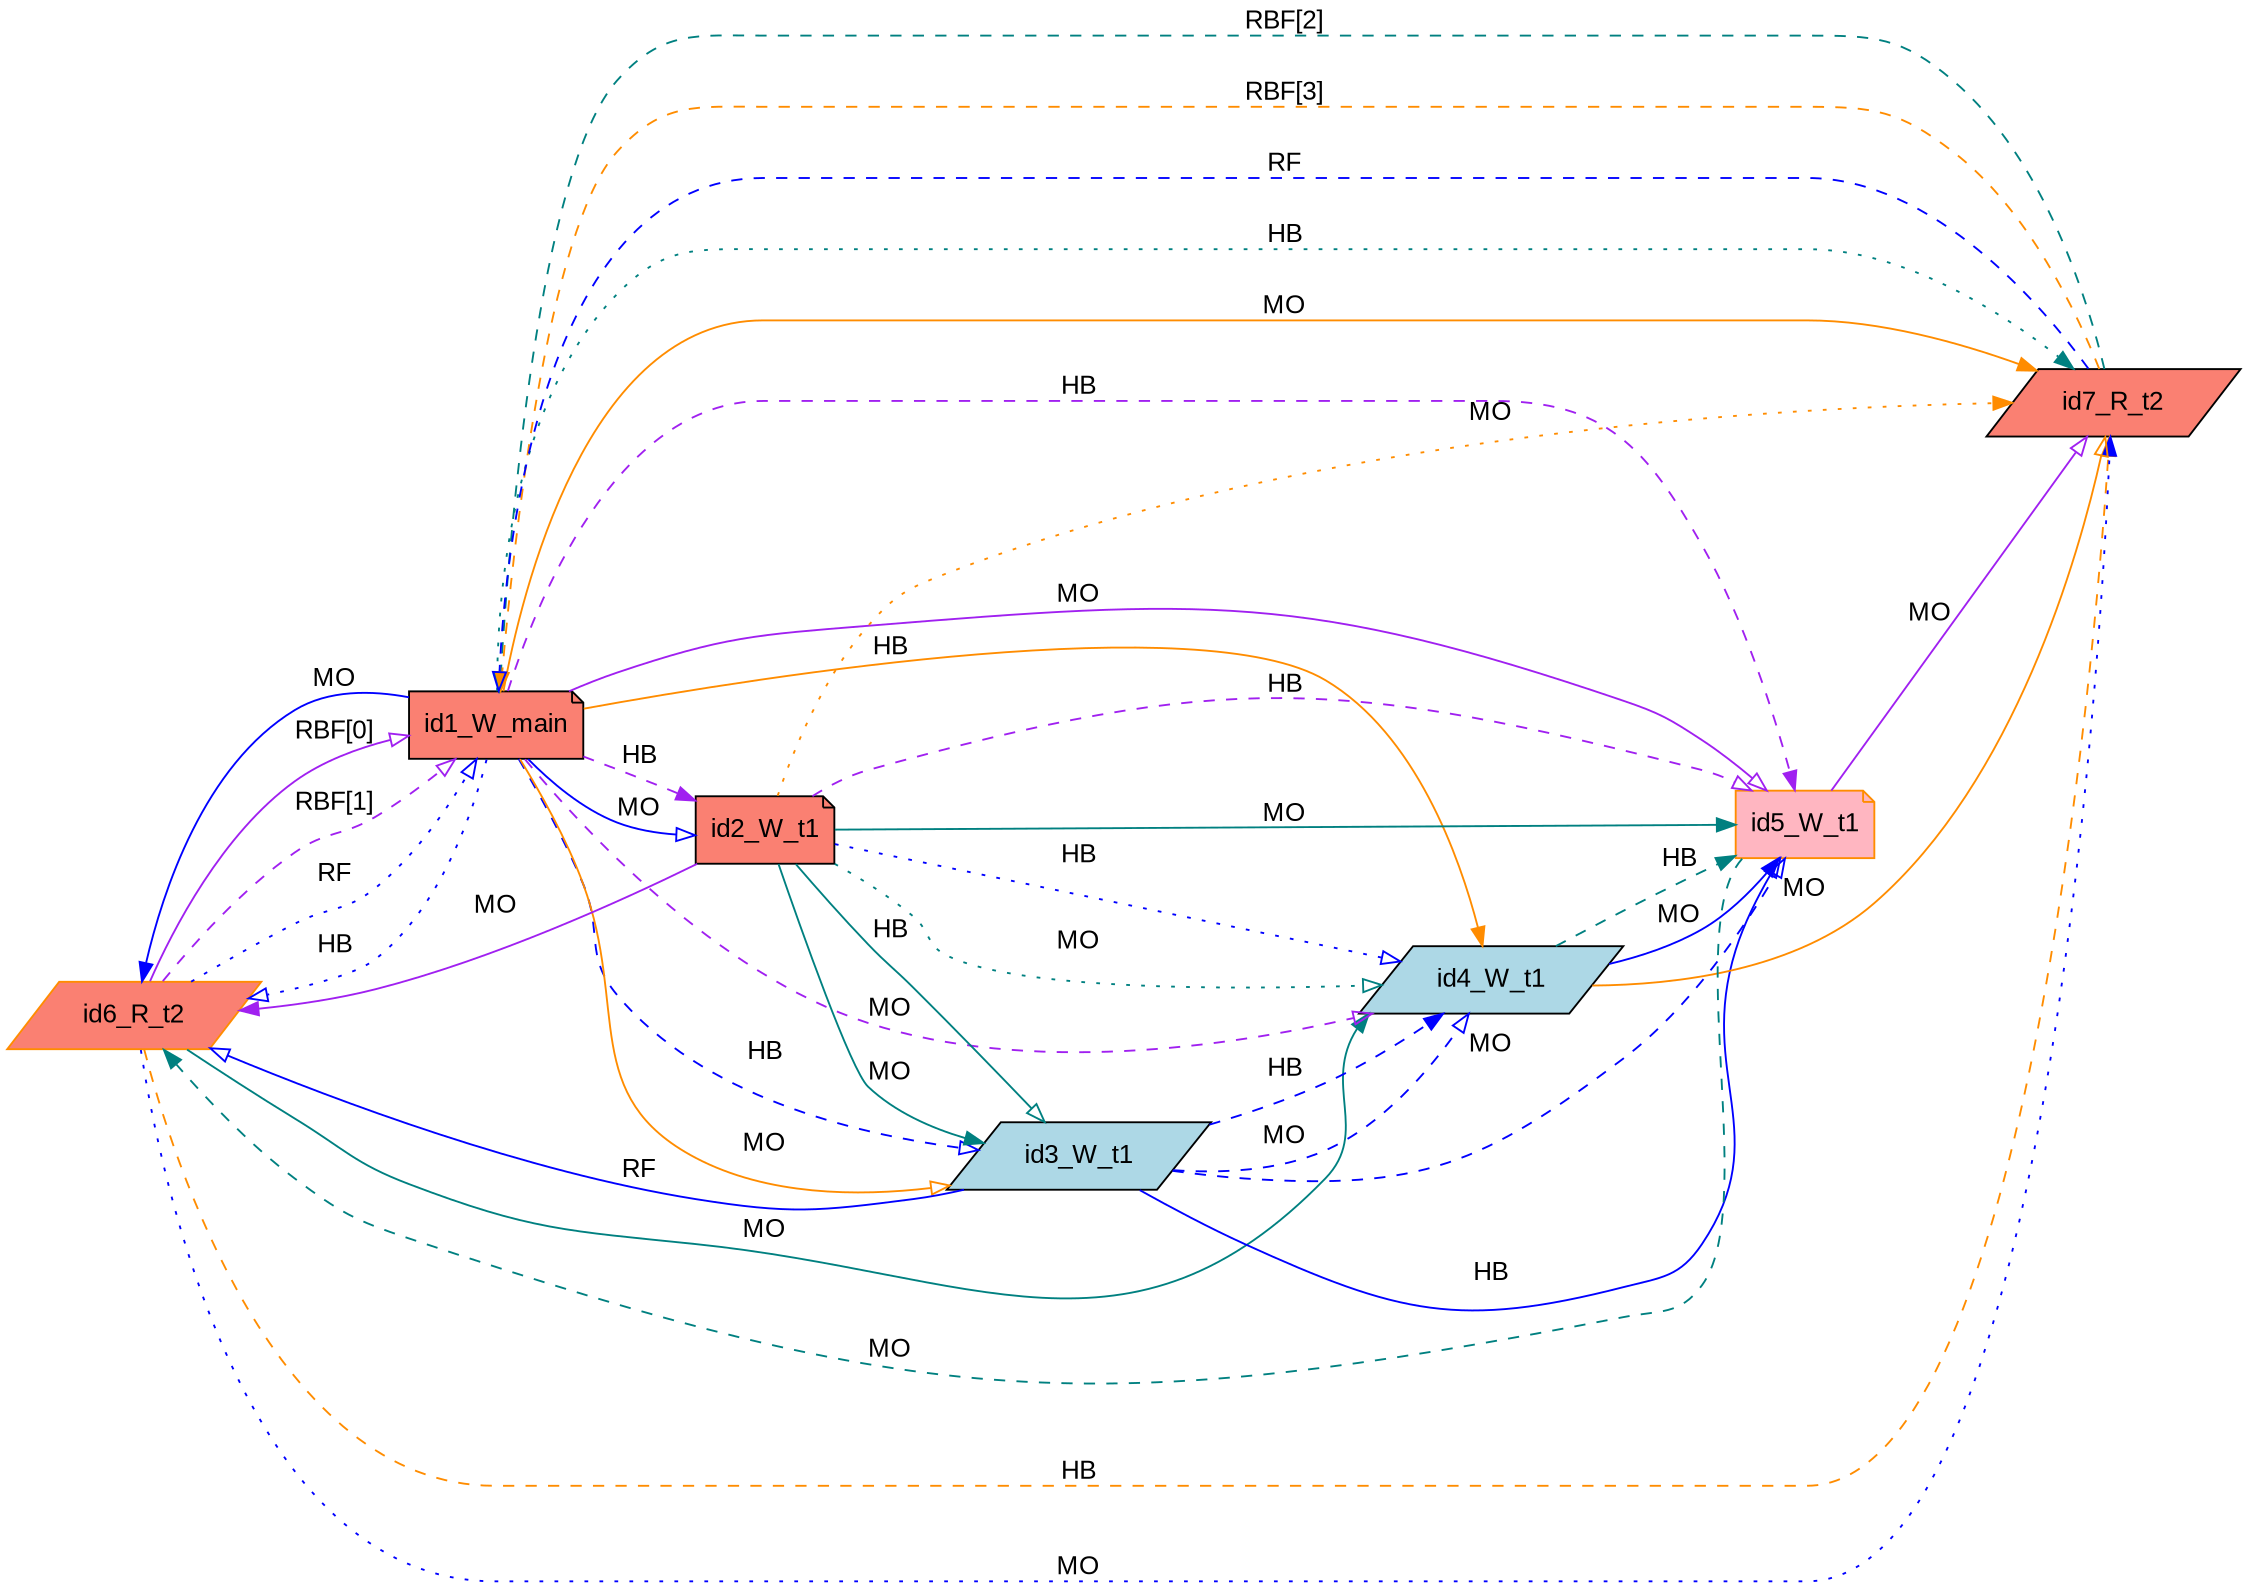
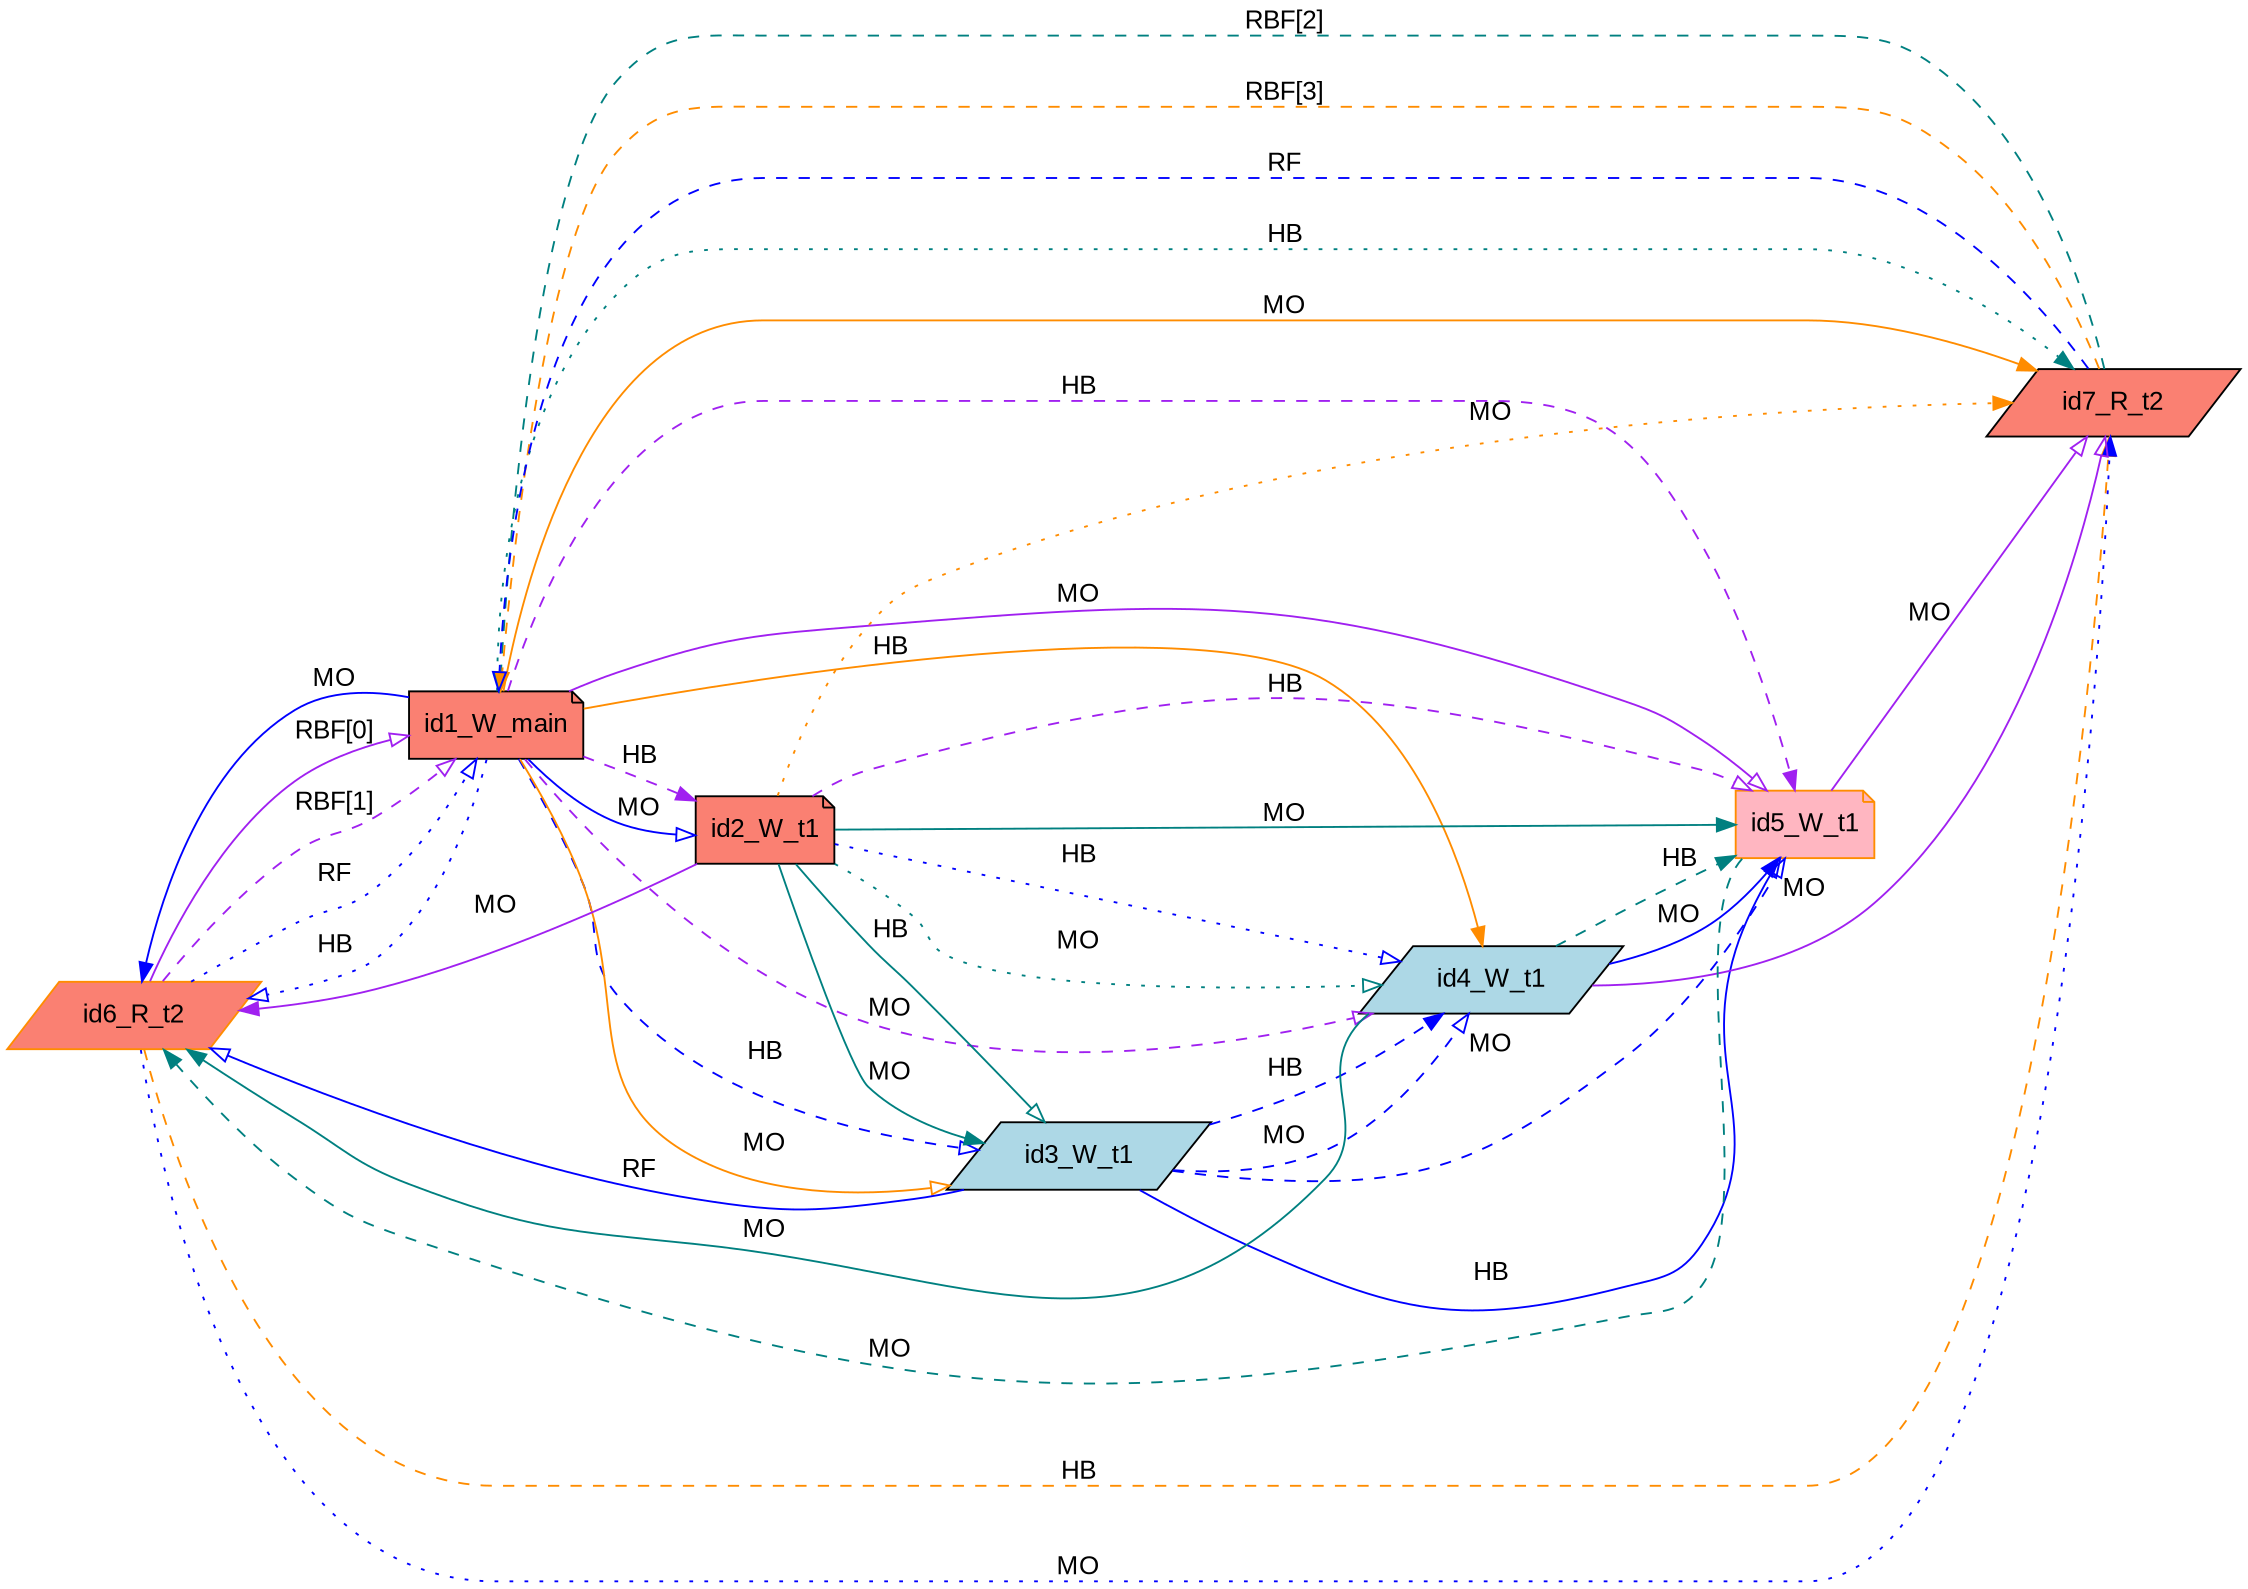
edge "id4_W_t1" -> "id7_R_t2": color darkorange -> purple
edge "id6_R_t2" -> "id4_W_t1": reversed
